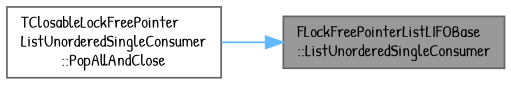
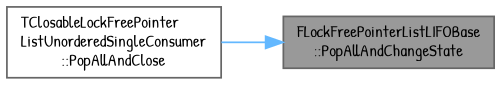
node "FLockFreePointerListLIFOBase ::ListUnorderedSingleConsumer": label "FLockFreePointerListLIFOBase ::ListUnorderedSingleConsumer" -> "FLockFreePointerListLIFOBase ::PopAllAndChangeState"
